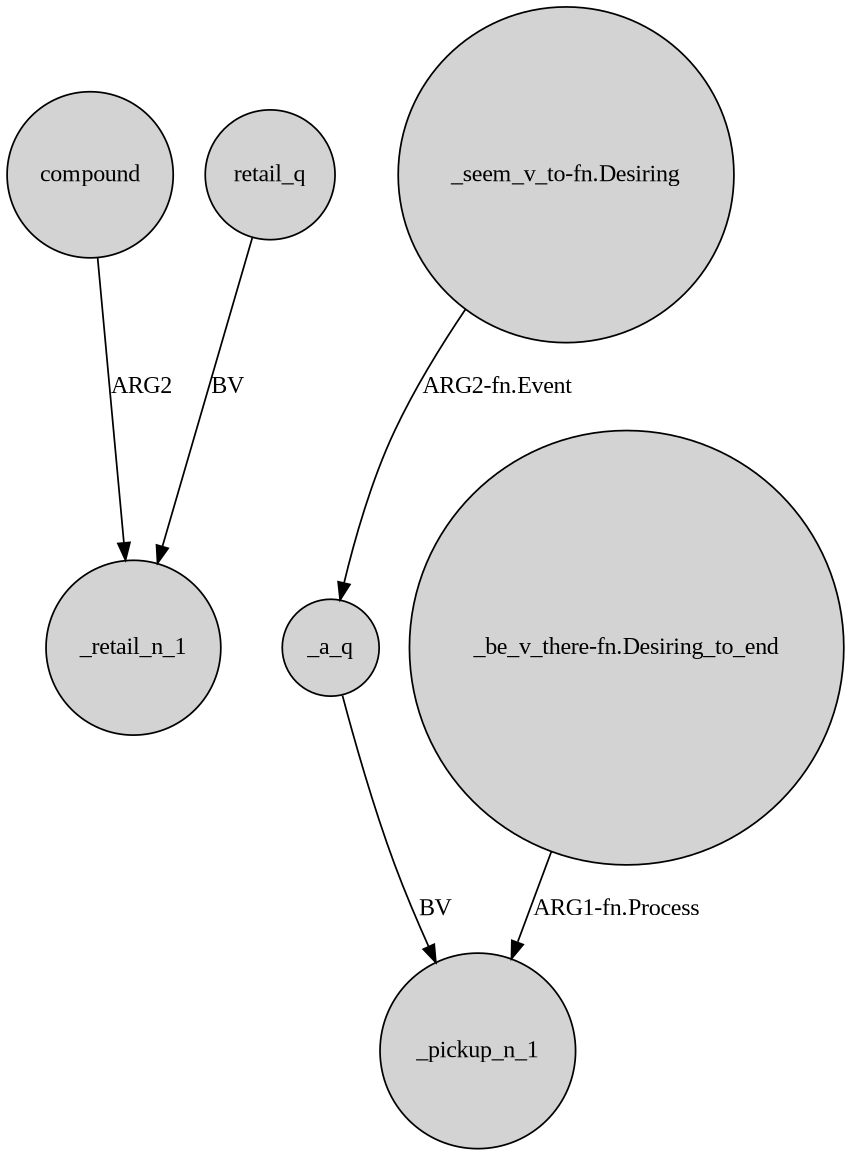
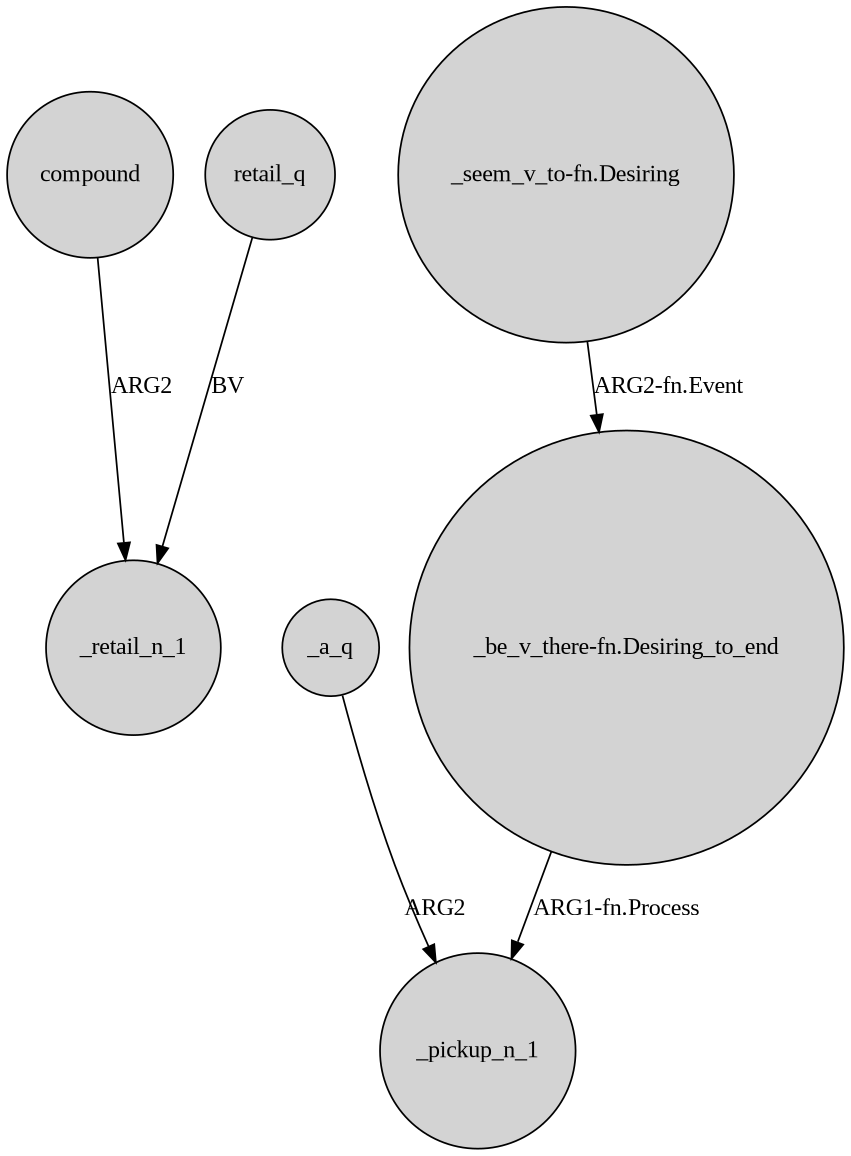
edge "_seem_v_to-fn.Desiring" -> "_a_q": now "_seem_v_to-fn.Desiring" -> "_be_v_there-fn.Desiring_to_end"
edge "_a_q" -> "_pickup_n_1": label "BV" -> "ARG2"
